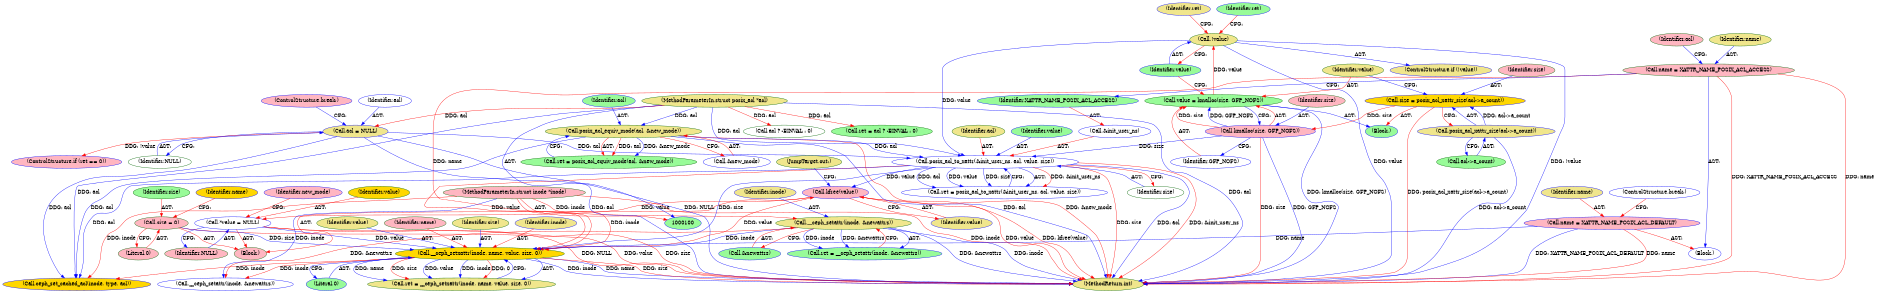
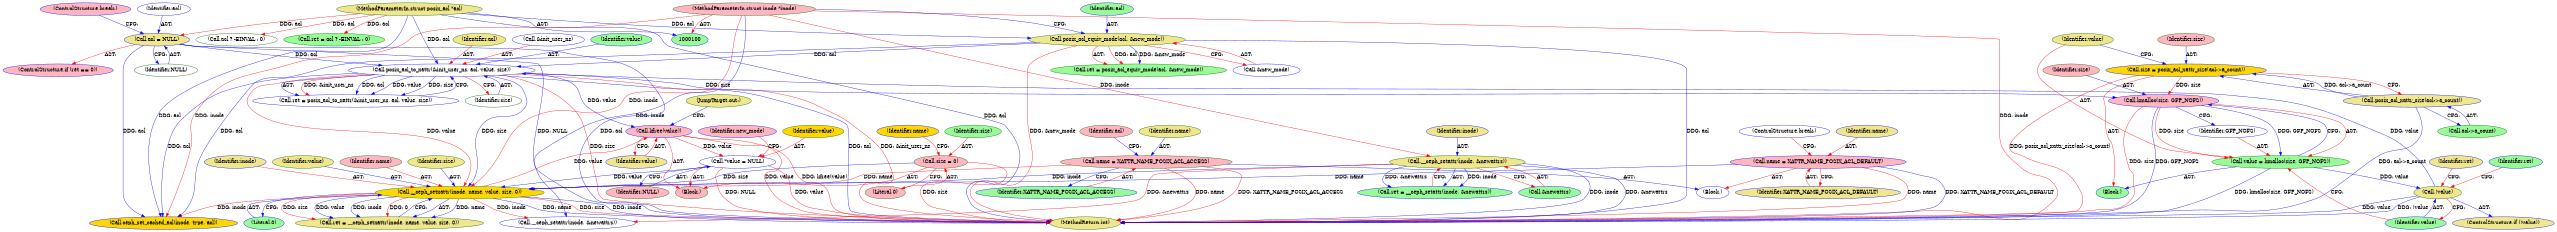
edge "(Call,value = kmalloc(size, GFP_NOFS))" -> "(Call,!value)": color red -> blue
edge "(Identifier,XATTR_NAME_POSIX_ACL_ACCESS)" -> "(Call,&init_user_ns)": now "(Identifier,XATTR_NAME_POSIX_ACL_ACCESS)" -> "(Call,name = XATTR_NAME_POSIX_ACL_ACCESS)"
edge "(Call,ret = posix_acl_equiv_mode(acl, &new_mode))" -> "(Call,posix_acl_equiv_mode(acl, &new_mode))": now "(MethodParameterIn,struct inode *inode)" -> "(Call,posix_acl_equiv_mode(acl, &new_mode))"
edge "(Call,kmalloc(size, GFP_NOFS))" -> "(Call,posix_acl_to_xattr(&init_user_ns, acl, value, size))": reversed
edge "(Call,acl = NULL)" -> "(ControlStructure,if (ret == 0))": label "DDG: !value" -> "AST: "
node "(Identifier,XATTR_NAME_POSIX_ACL_DEFAULT)": added
